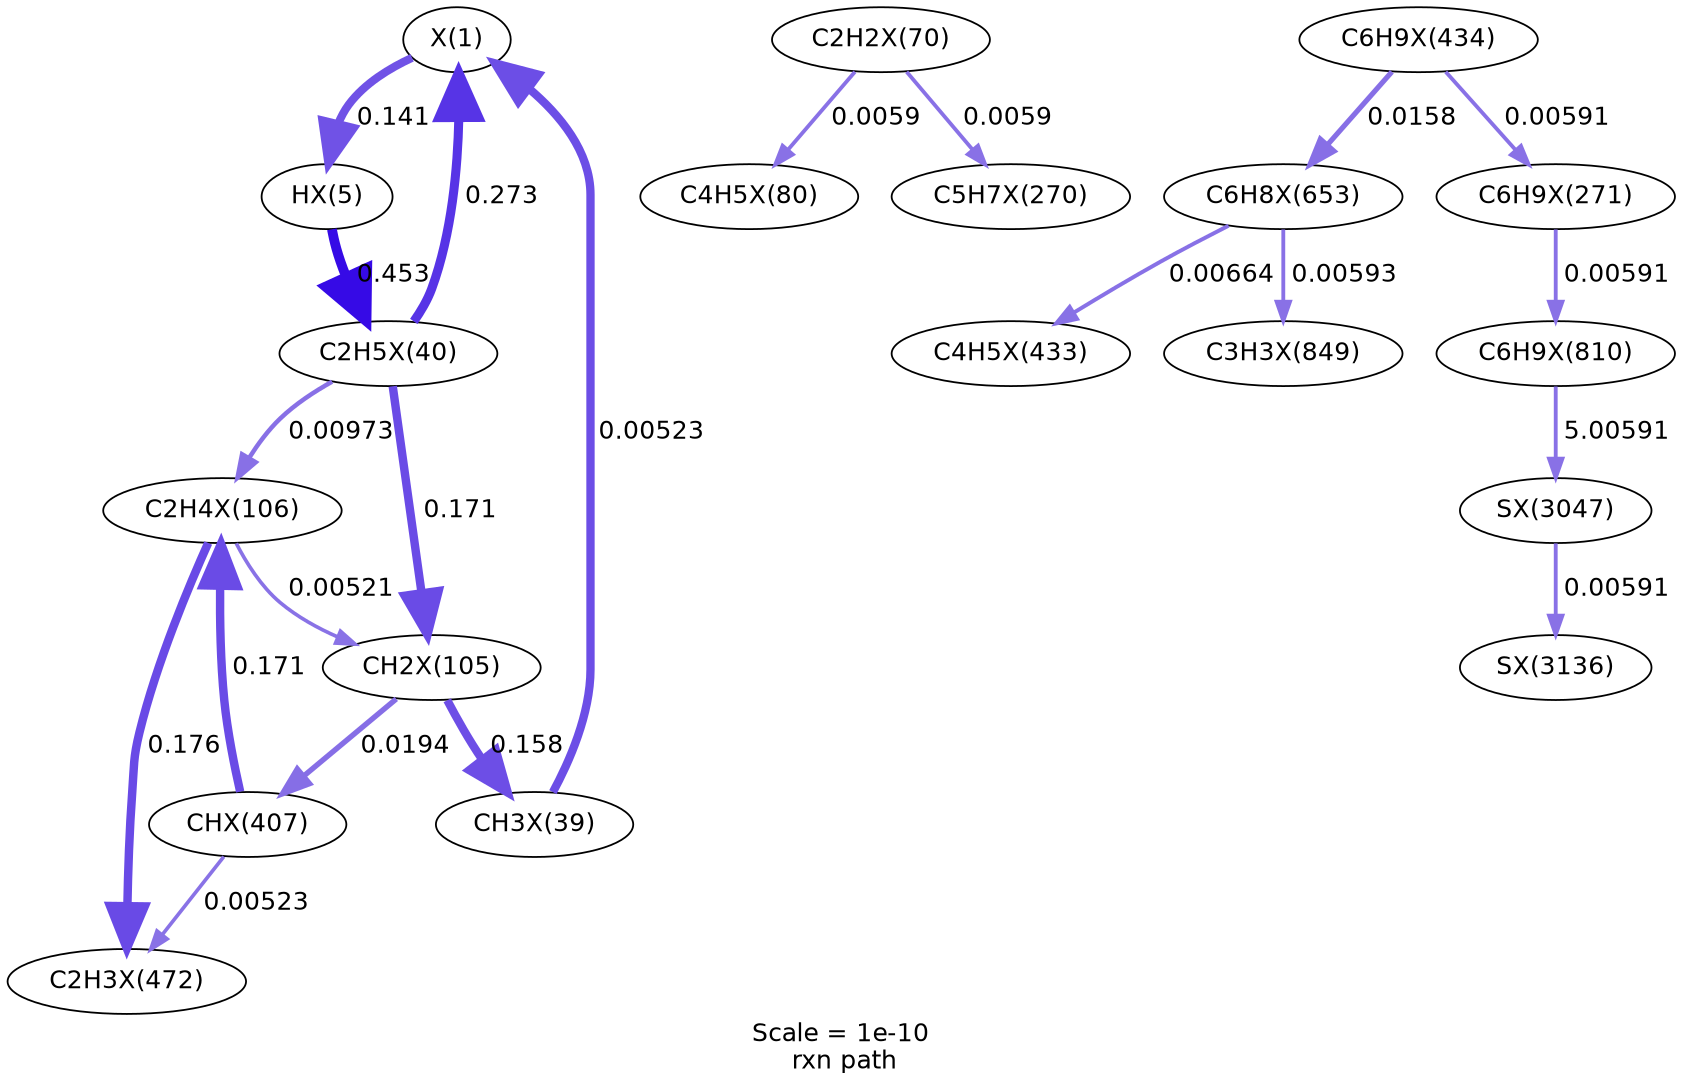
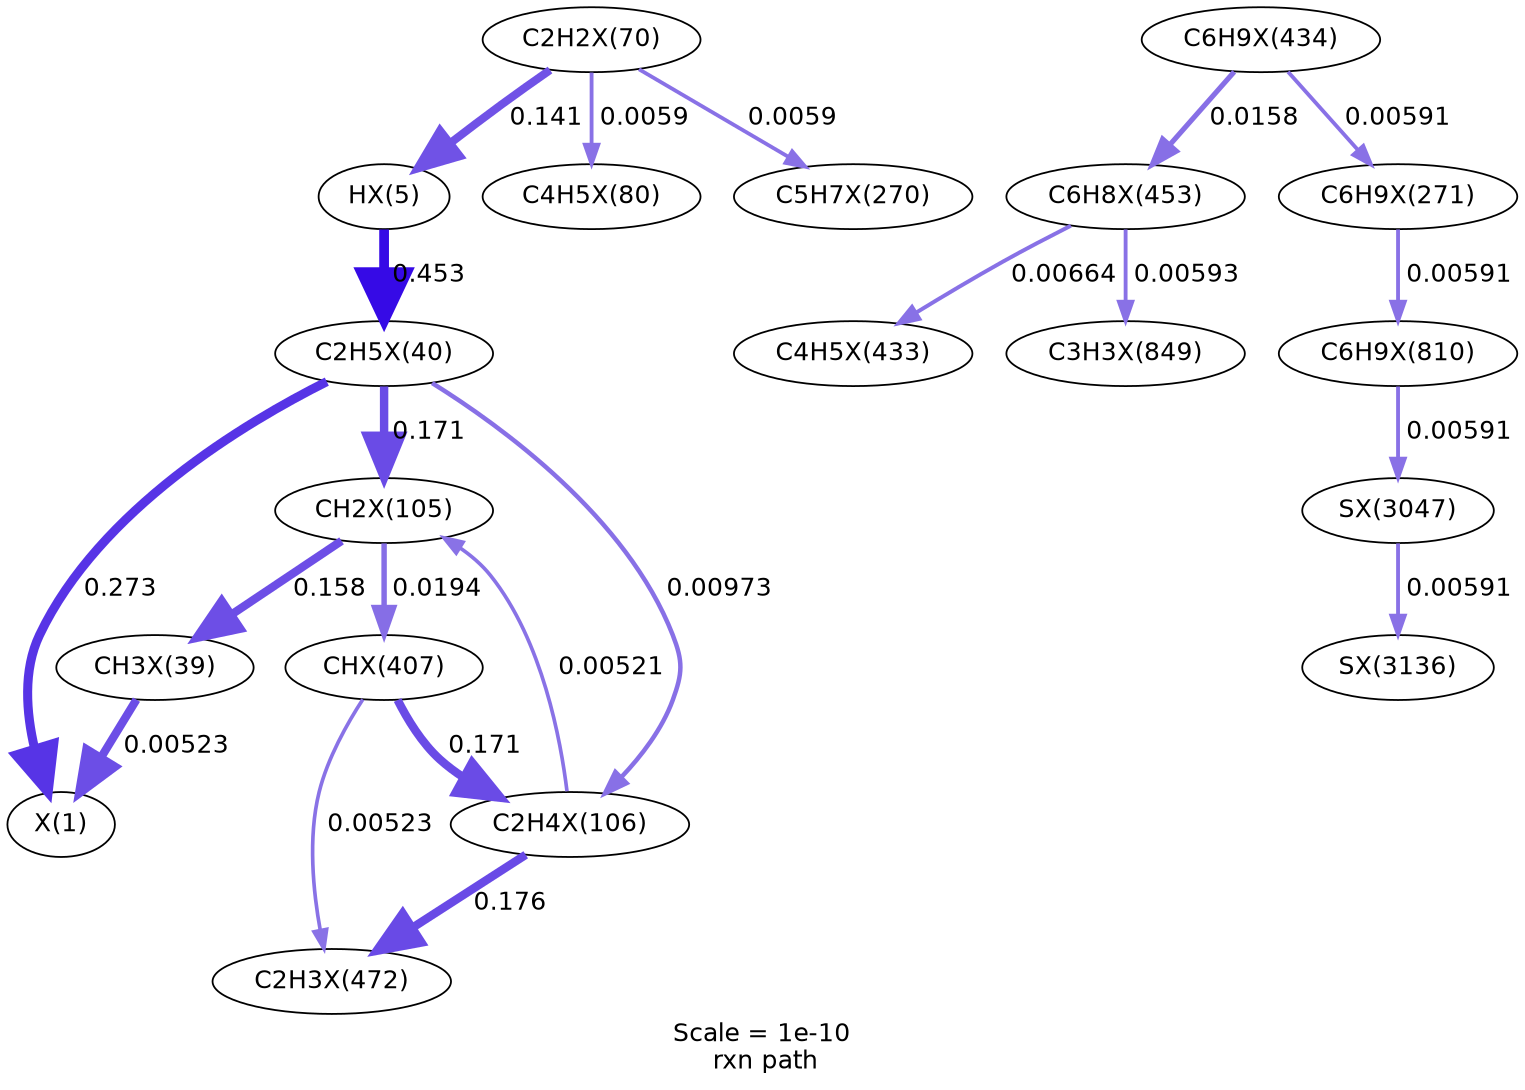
edge "X(1)" -> "HX(5)": now "C2H2X(70)" -> "HX(5)"
node "C6H8X(653)": label "C6H8X(653)" -> "C6H8X(453)"
edge "C6H9X(810)" -> "SX(3047)": label " 5.00591" -> " 0.00591"
